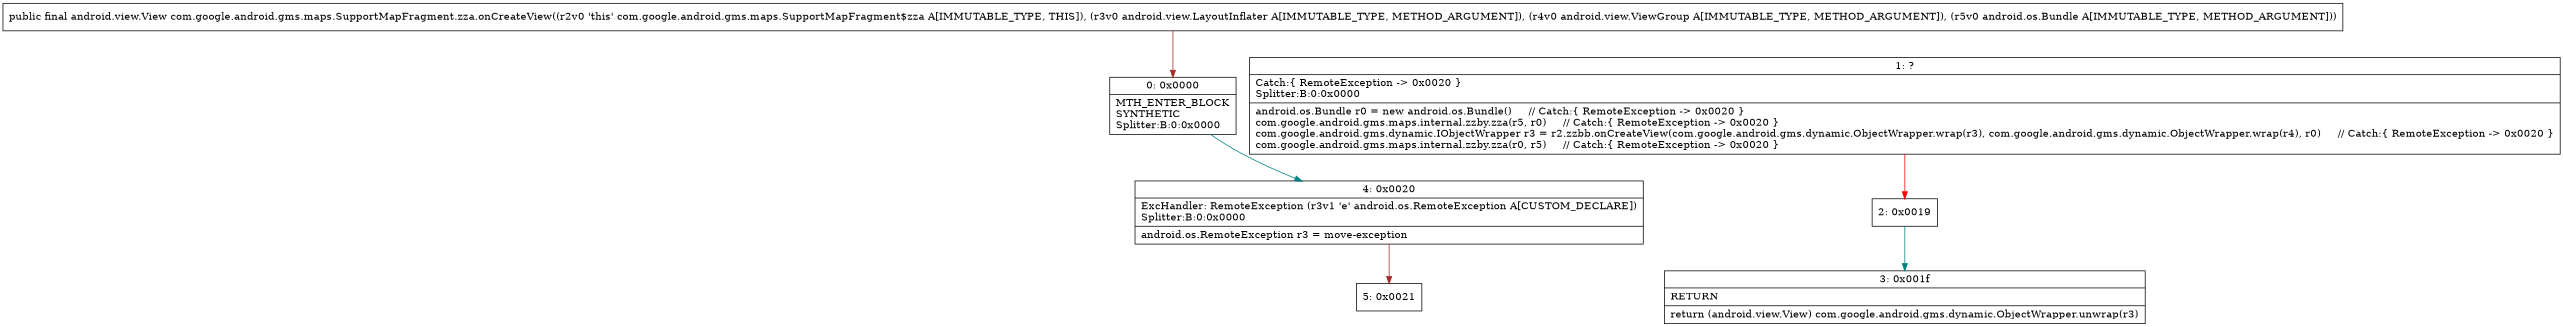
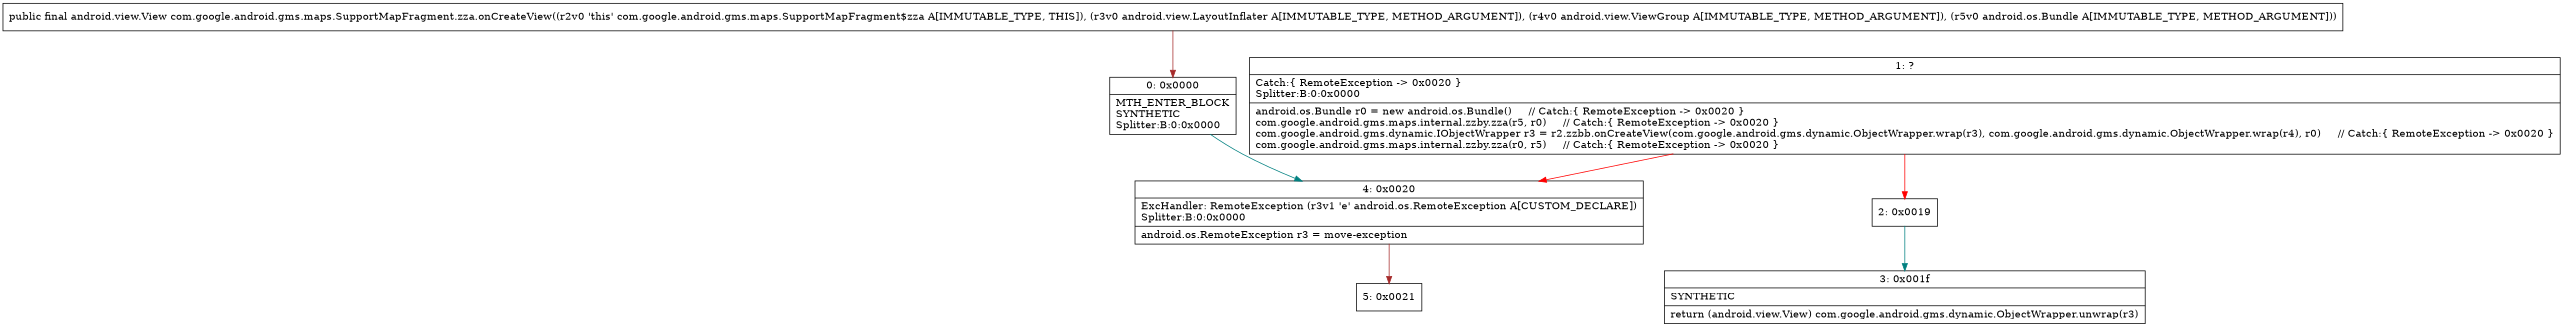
edge "1: ?" -> "4: 0x0020": added
node "3: 0x001f": text "RETURN" -> "SYNTHETIC"
